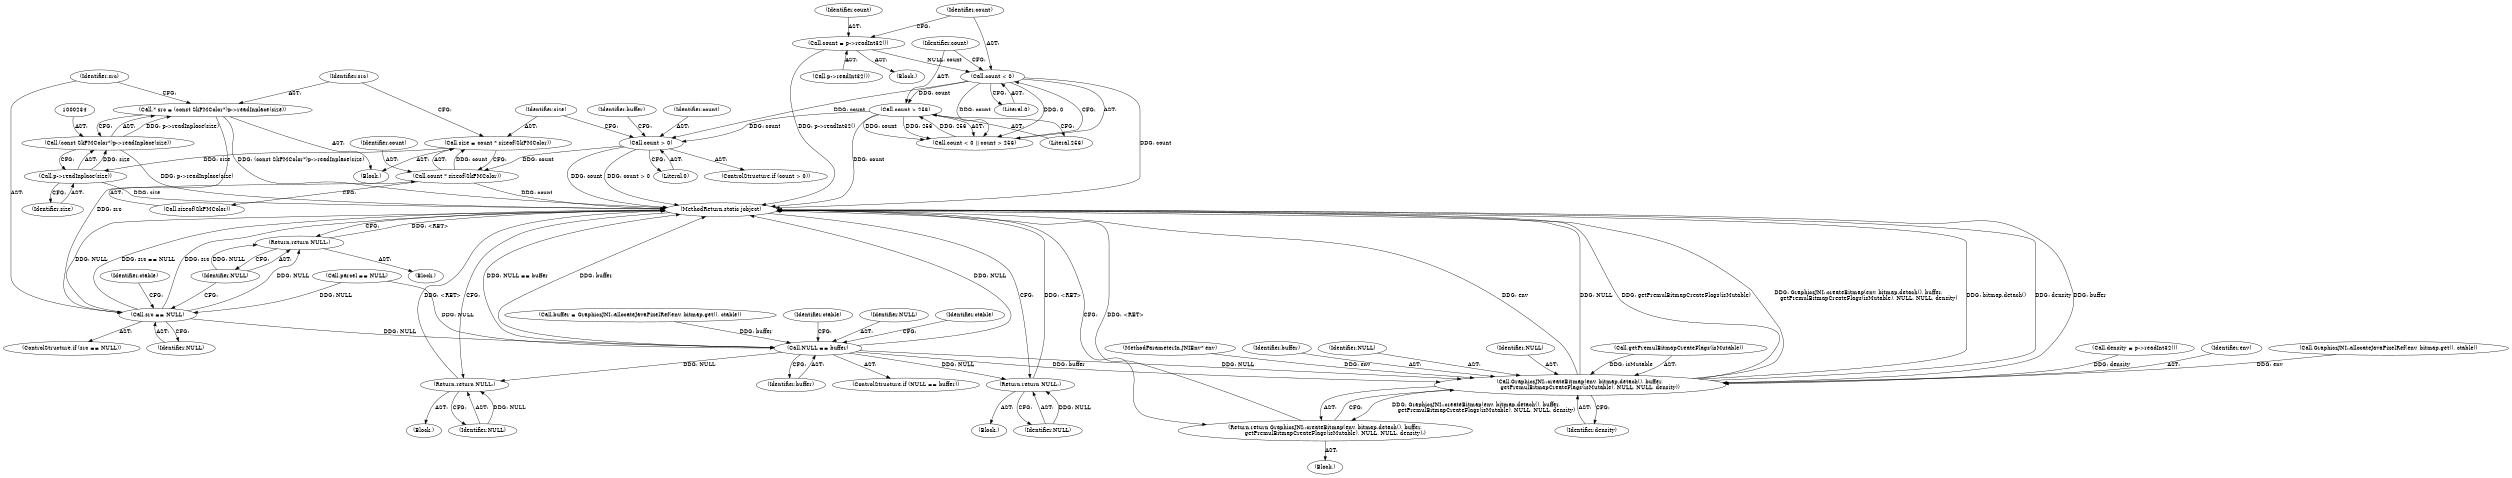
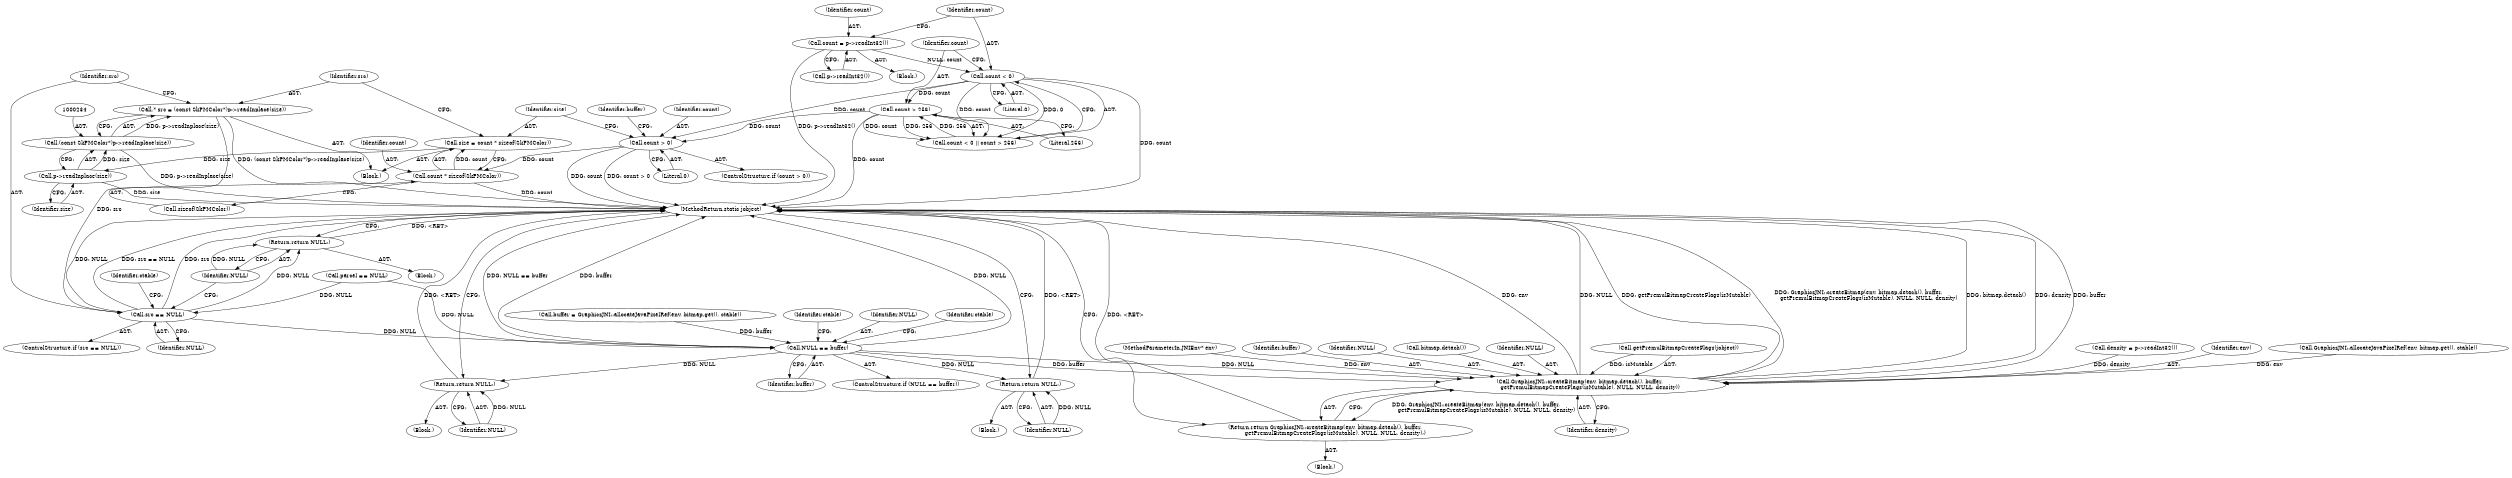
edge "(Call,count = p->readInt32())" -> "(Call,p->readInt32())": added, label "CFG:"
node "(Call,bitmap.detach())": added
node "(Call,getPremulBitmapCreateFlags(isMutable))": label "(Call,getPremulBitmapCreateFlags(isMutable))" -> "(Call,getPremulBitmapCreateFlags(jobject))"
